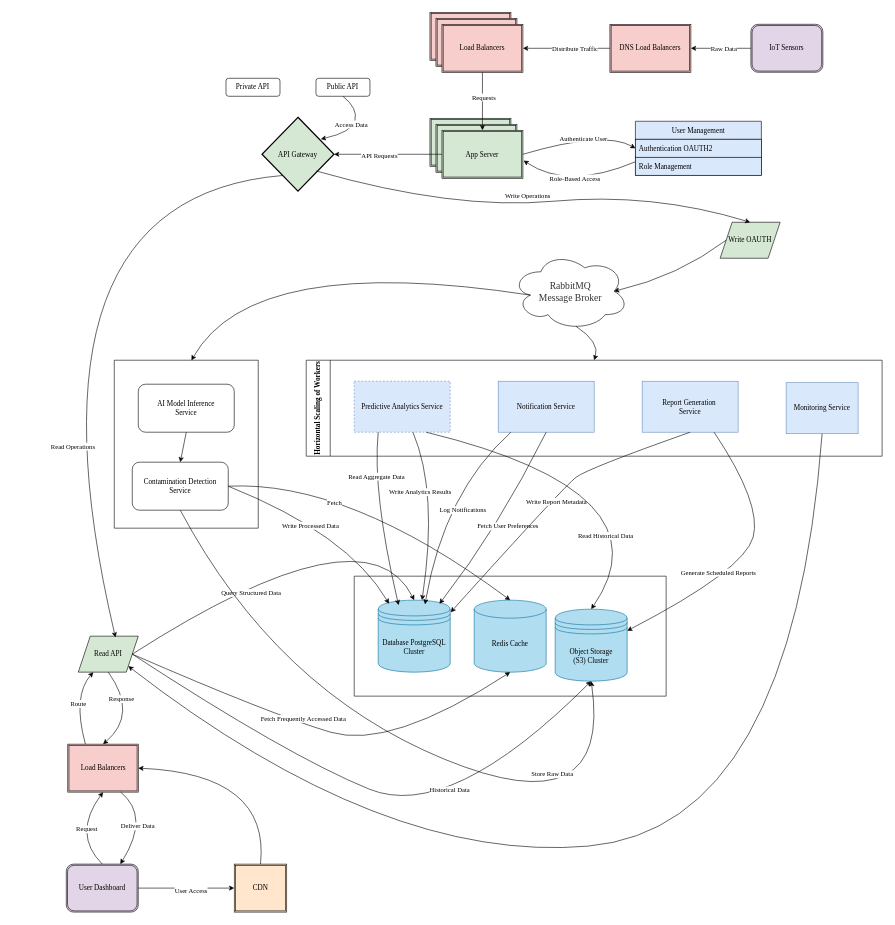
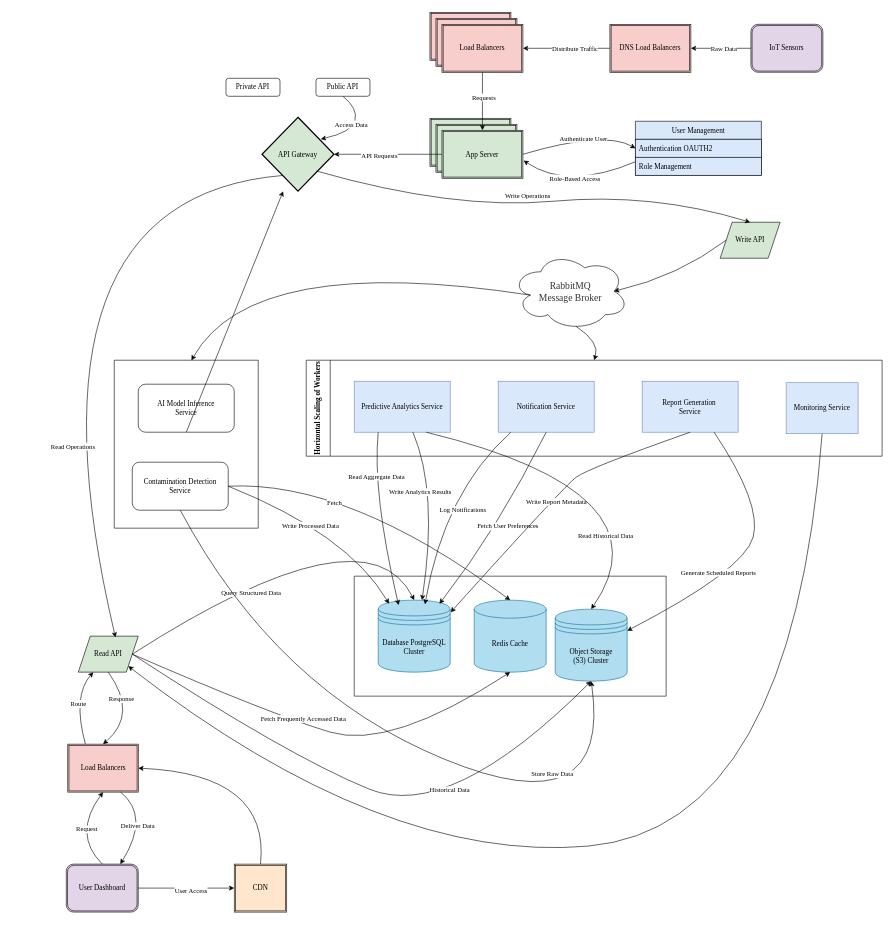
node "Write OAUTH": label "Write OAUTH" -> "Write API"
node "Predictive Analytics Service": style dashed -> solid
edge "AI Model Inference Service" -> "Contamination Detection Service": now "AI Model Inference Service" -> "API Gateway"
